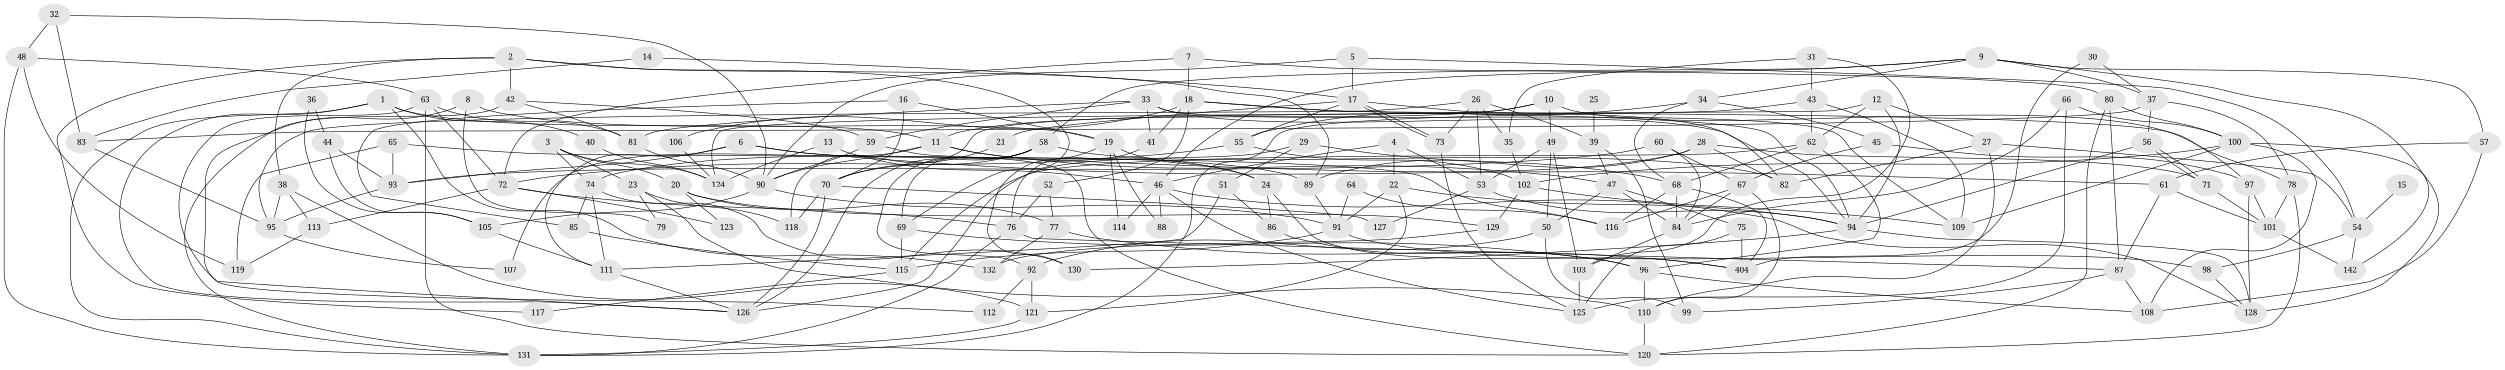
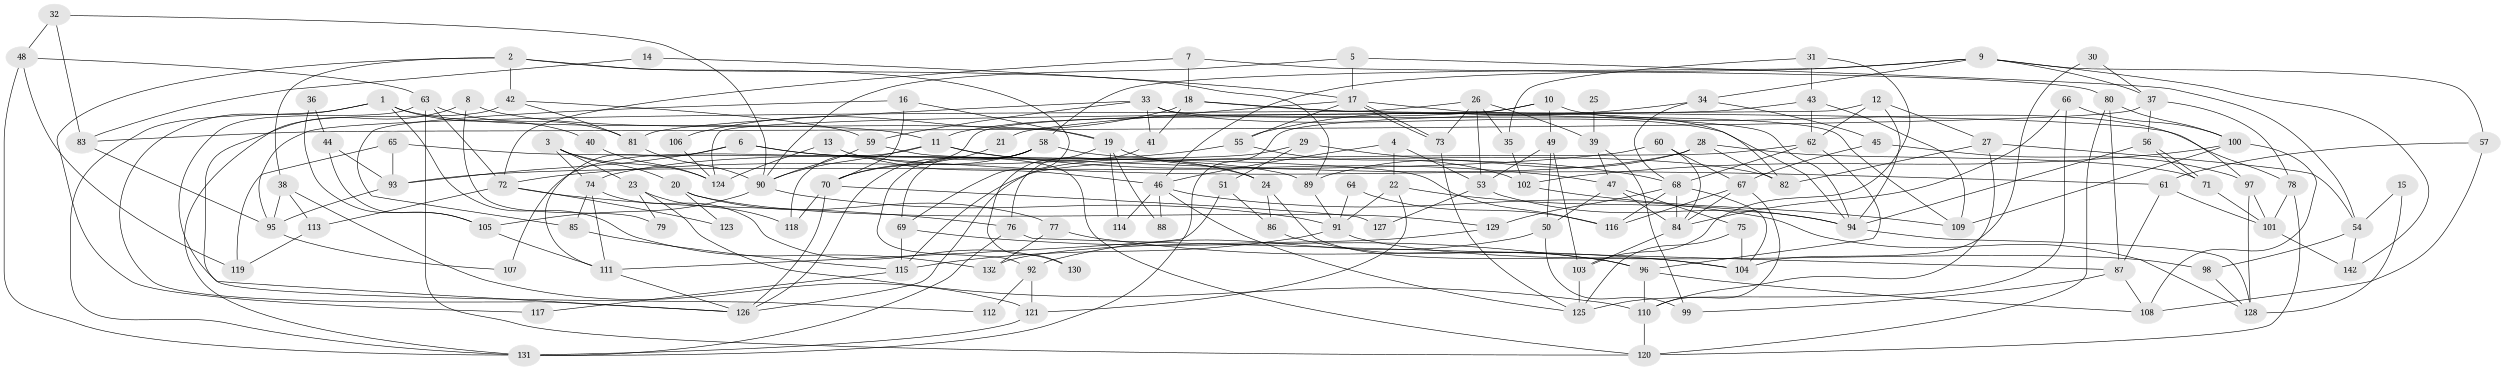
node "52": removed
edge "102" -- "129": now "68" -- "129"
edge "100" -- "128": now "15" -- "128"
edge "94" -- "130": removed
node "404": label "404" -> "104"
